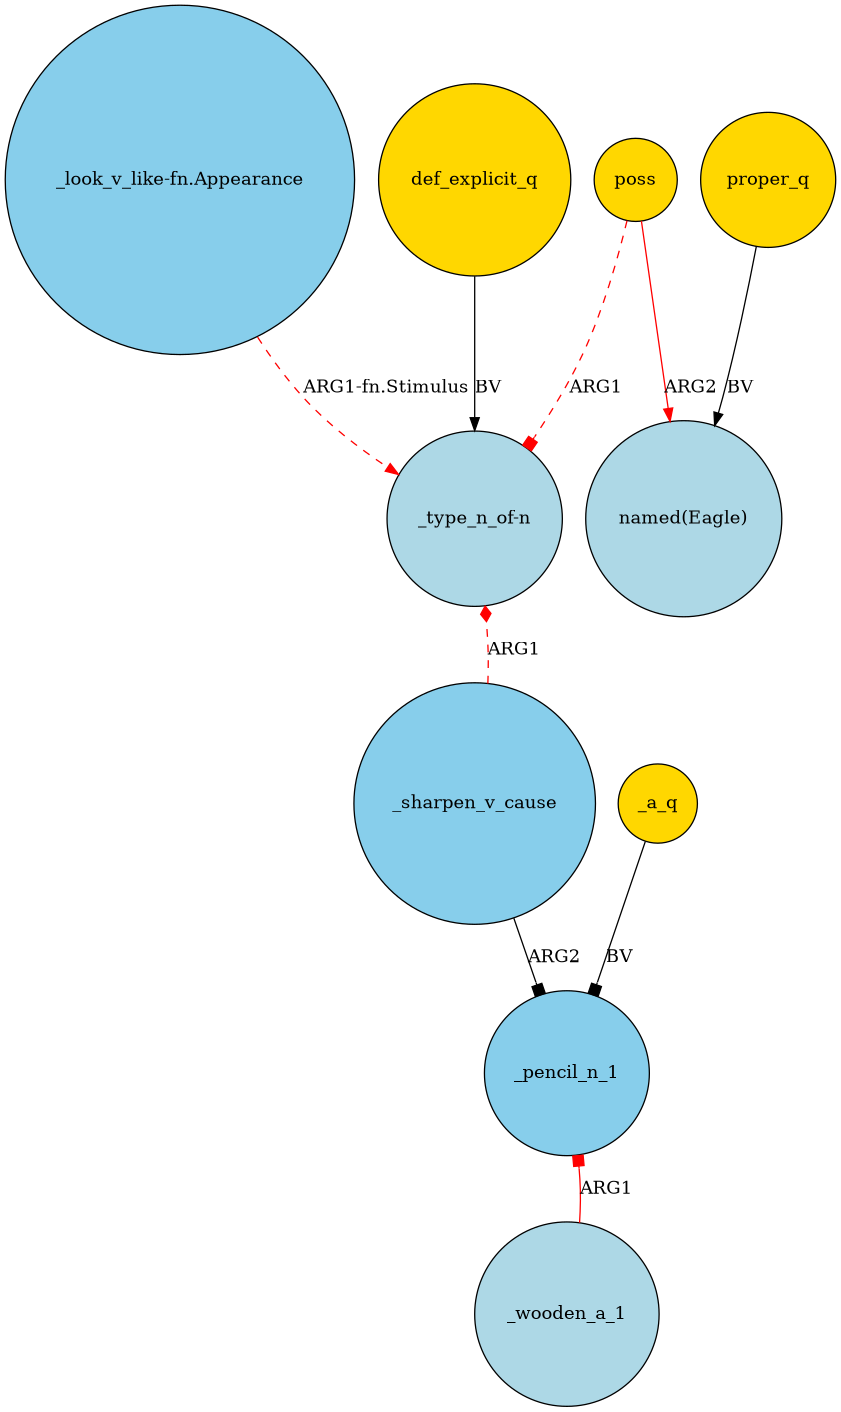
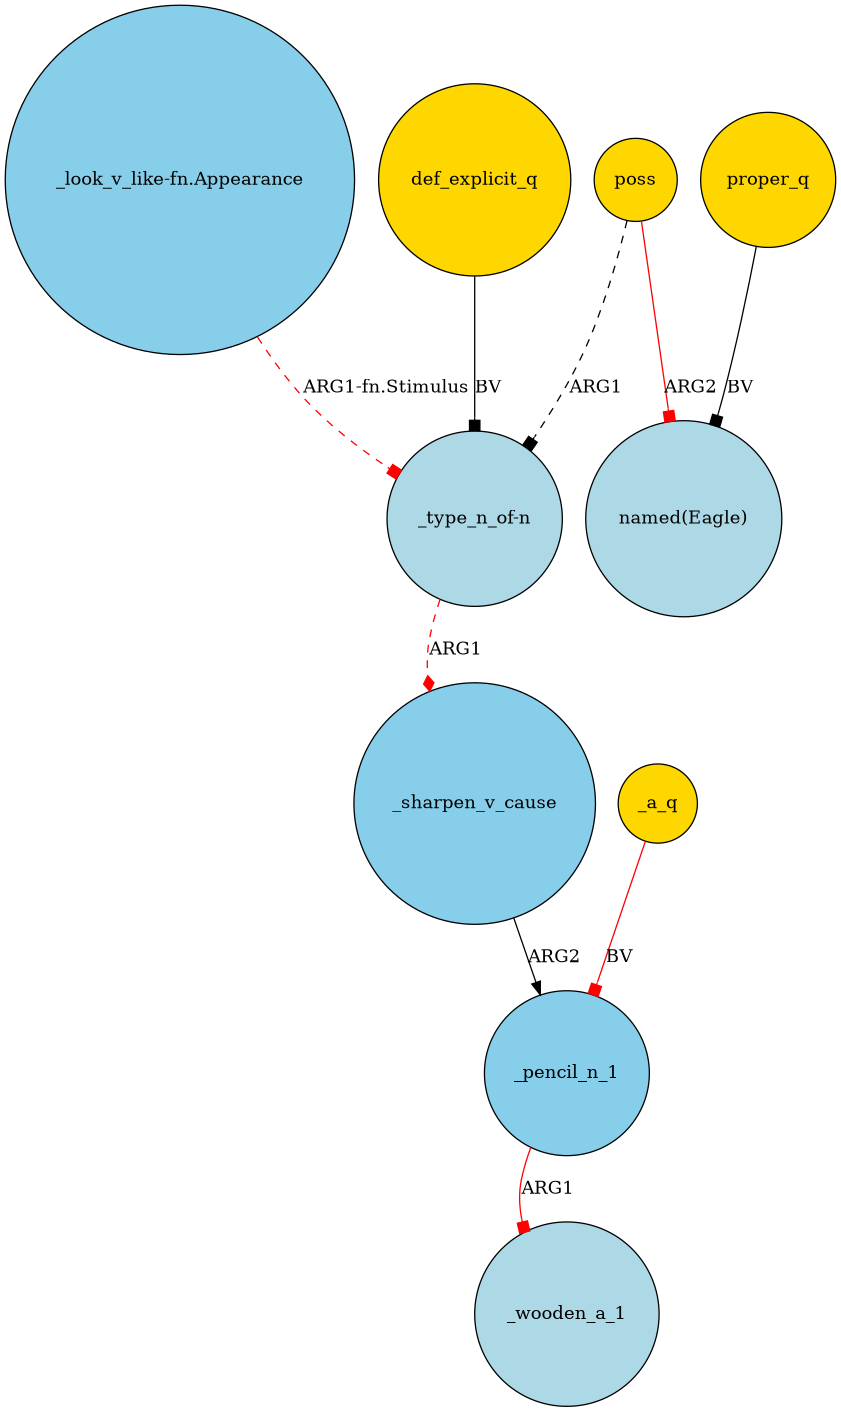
edge "poss" -> "named(Eagle)": arrowhead normal -> box
edge "proper_q" -> "named(Eagle)": arrowhead normal -> box
edge "poss" -> "_type_n_of-n": color red -> black
edge "def_explicit_q" -> "_type_n_of-n": arrowhead normal -> box
edge "_look_v_like-fn.Appearance" -> "_type_n_of-n": arrowhead normal -> box
edge "_sharpen_v_cause" -> "_type_n_of-n": reversed
edge "_a_q" -> "_pencil_n_1": color black -> red
edge "_sharpen_v_cause" -> "_pencil_n_1": arrowhead box -> normal
edge "_wooden_a_1" -> "_pencil_n_1": reversed
